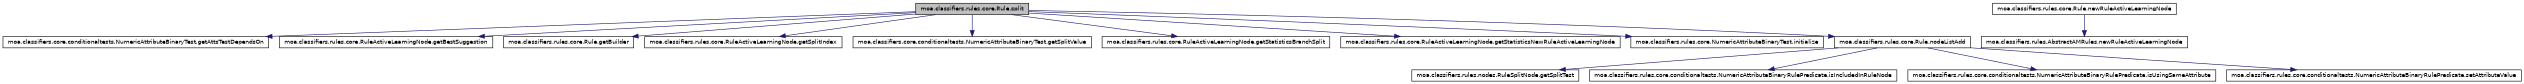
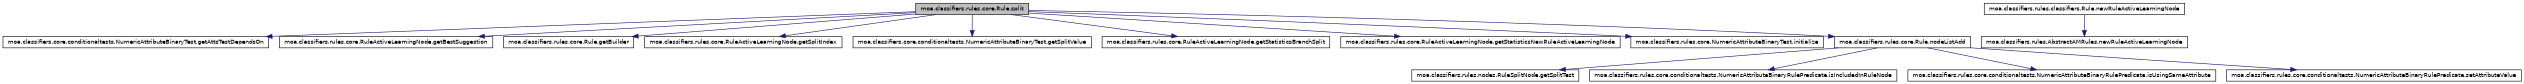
node "moa.classifiers.rules.core.Rule.newRuleActiveLearningNode": label "moa.classifiers.rules.core.Rule.newRuleActiveLearningNode" -> "moa.classifiers.rules.classifiers.Rule.newRuleActiveLearningNode"
